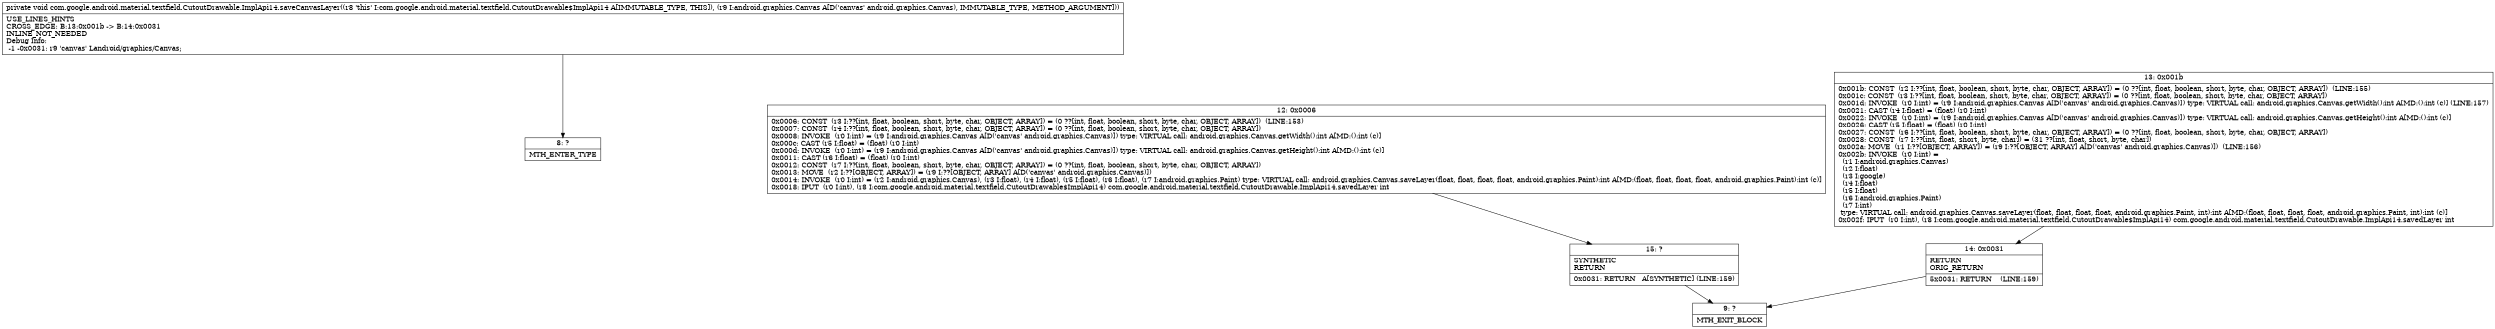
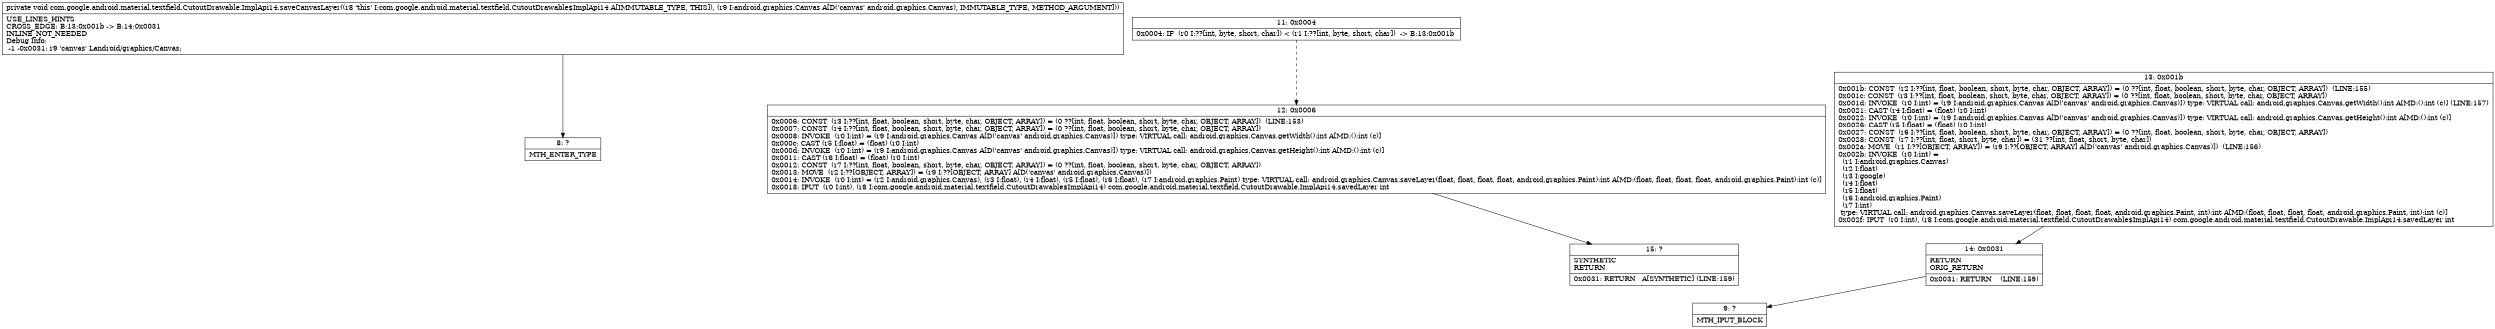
node "11: 0x0004": added
node "14: 0x0031": text "5x0031: RETURN    (LINE:159)" -> "0x0031: RETURN    (LINE:159)"
edge "15: ?" -> "9: ?": removed
node "9: ?": text "MTH_EXIT_BLOCK" -> "MTH_IPUT_BLOCK"
